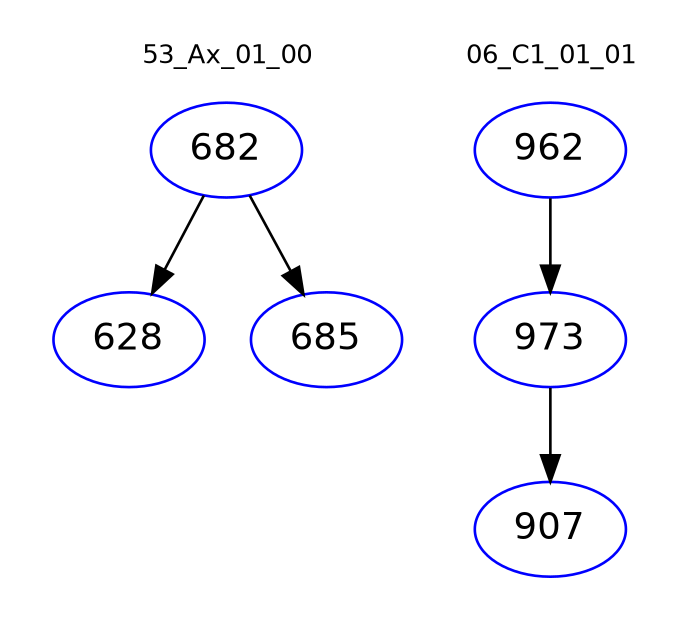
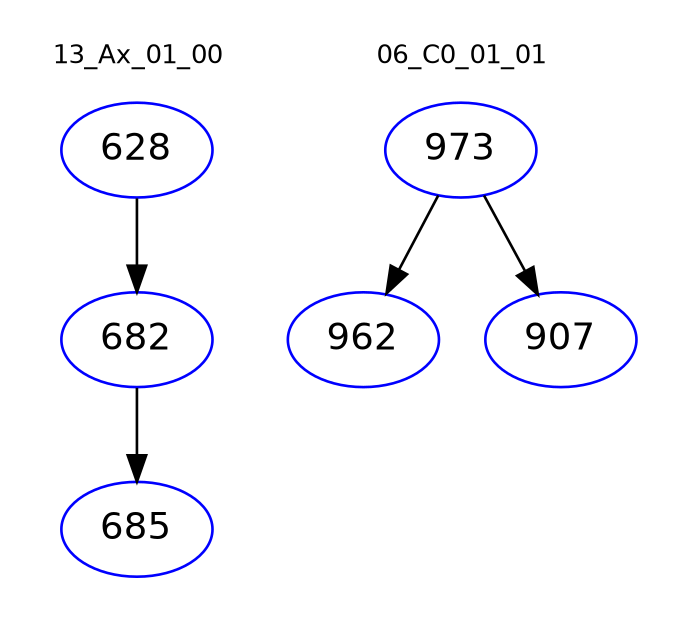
cluster "53_Ax_01_00": label "53_Ax_01_00" -> "13_Ax_01_00"
cluster "06_C1_01_01": label "06_C1_01_01" -> "06_C0_01_01"
edge "962" -> "973": reversed
edge "682" -> "628": reversed
